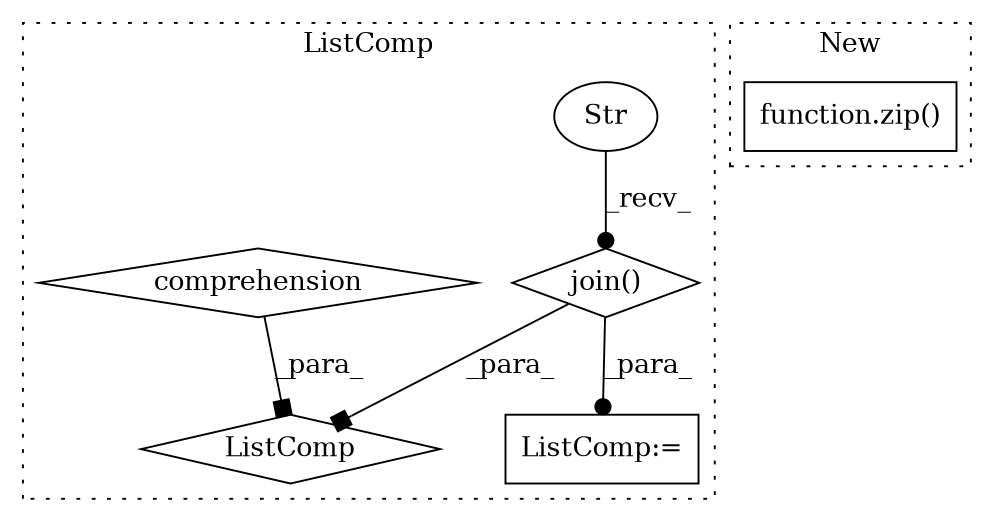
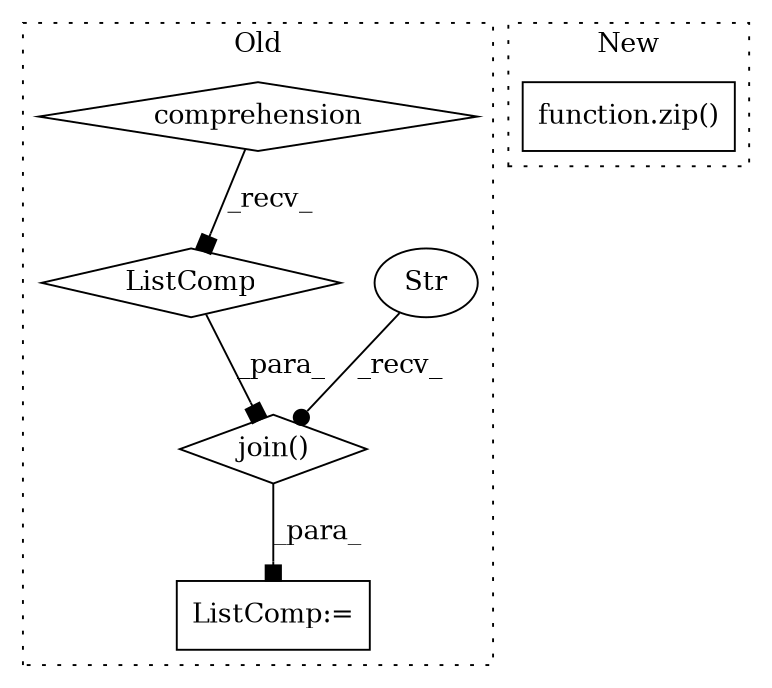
cluster "ListComp": label "ListComp" -> "Old"
edge "join()" -> "ListComp:=": arrowhead dot -> box
edge "join()" -> "ListComp": reversed
edge "comprehension" -> "ListComp": label "_para_" -> "_recv_"
